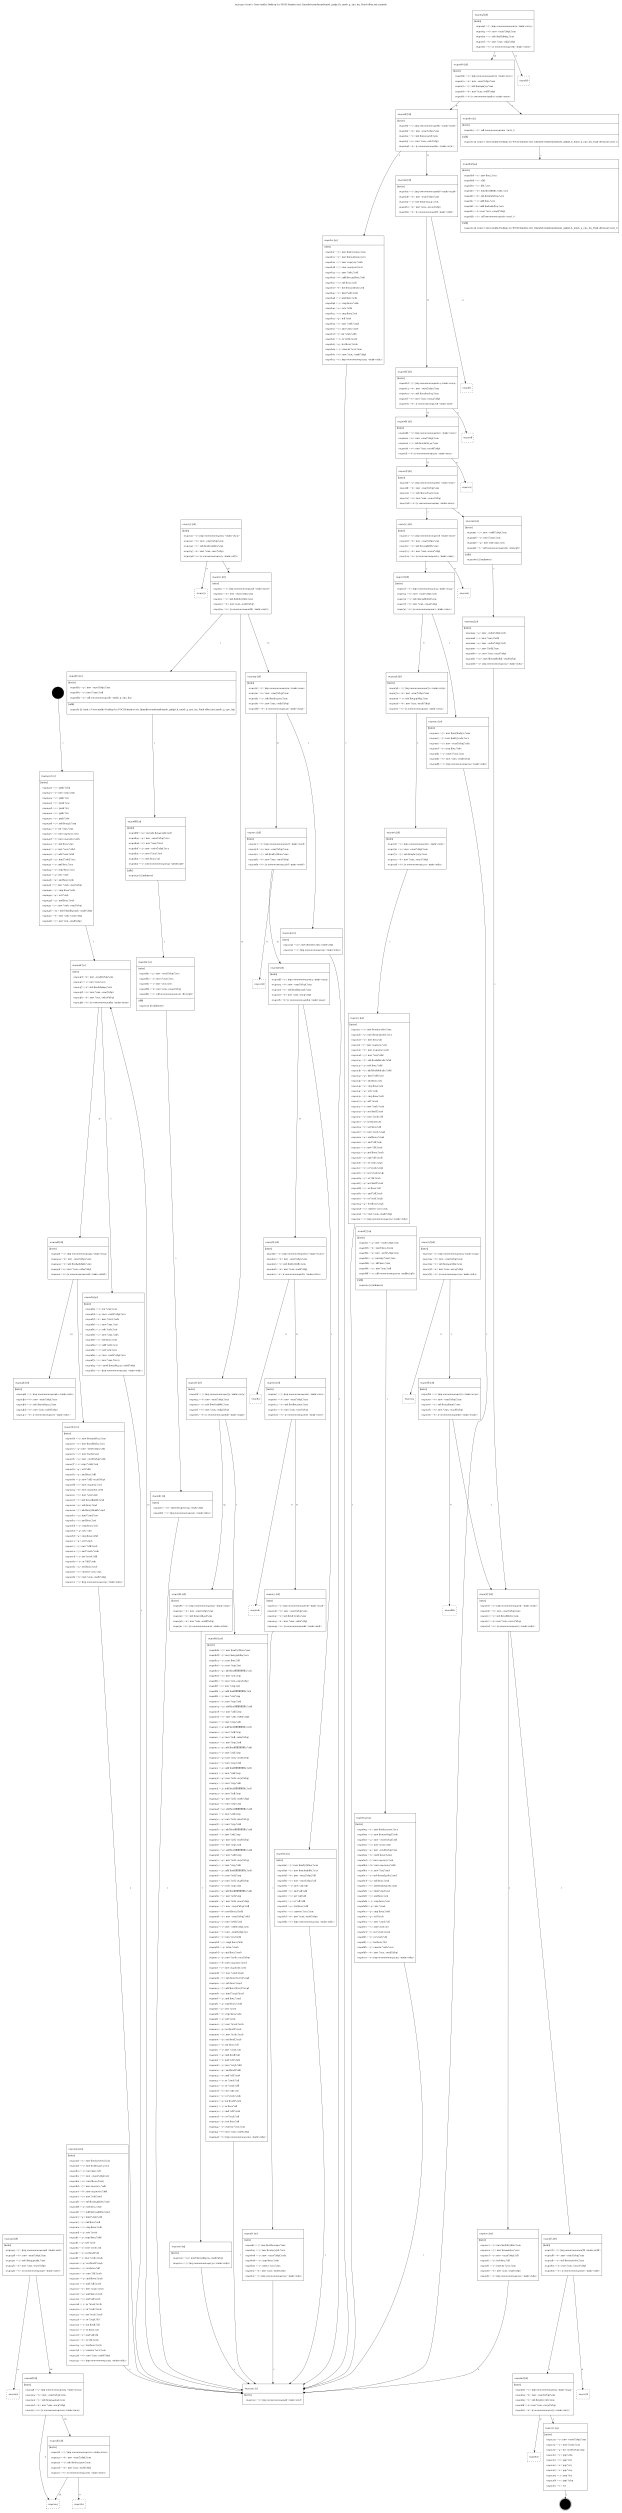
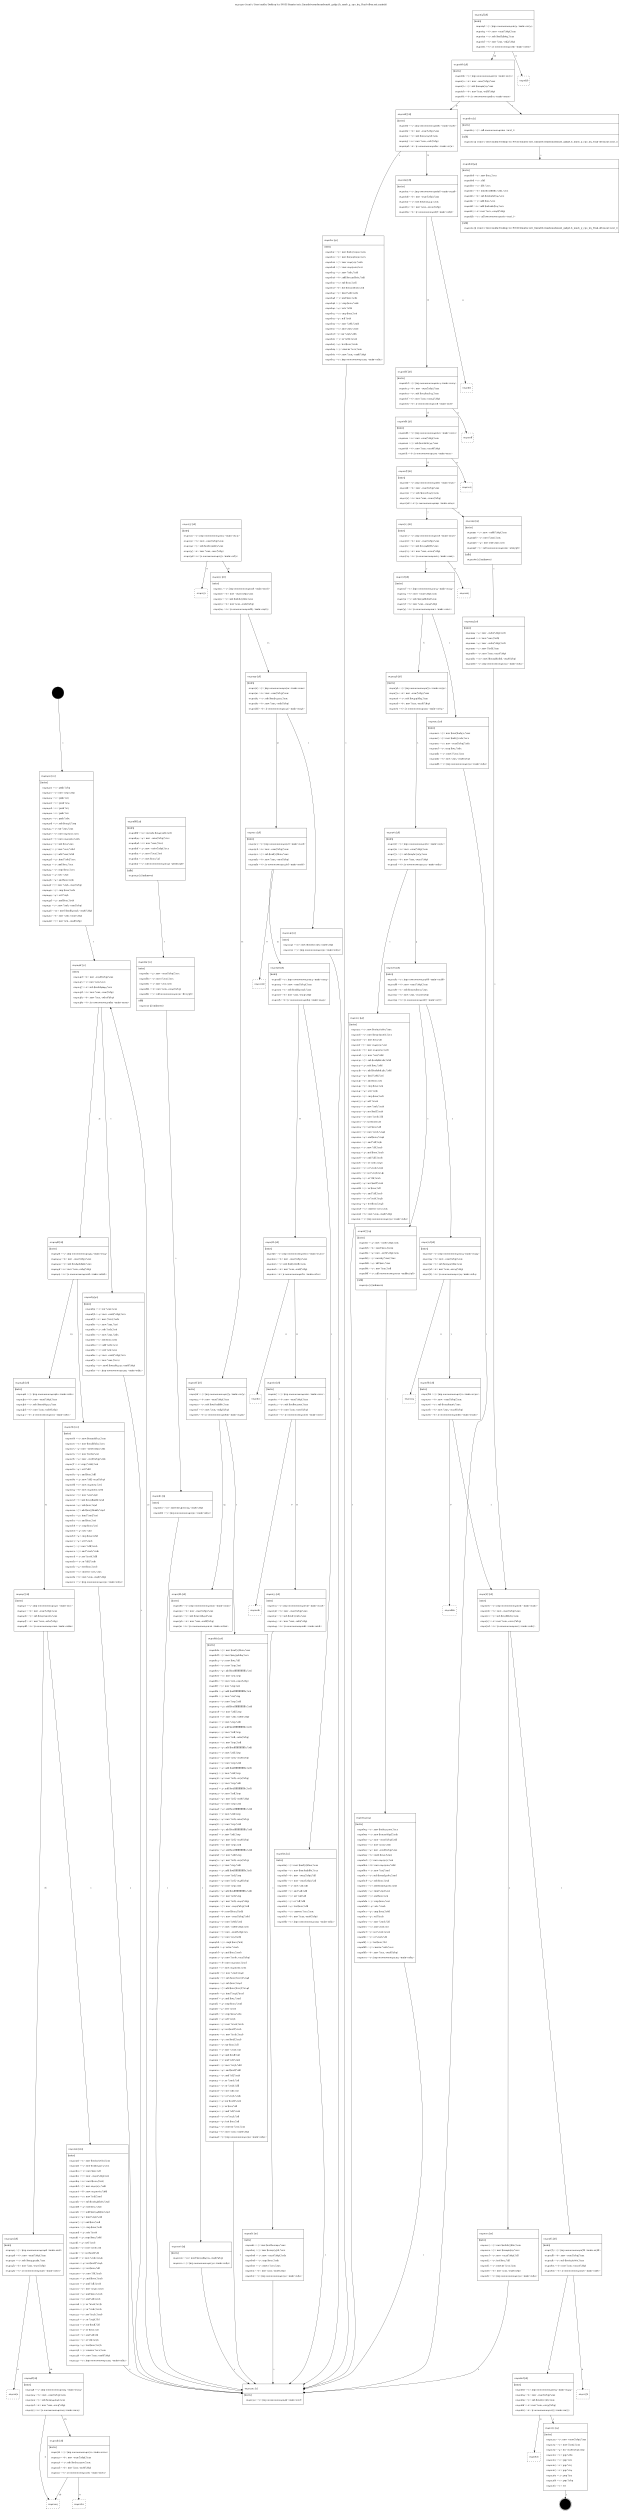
node "0x401d83 [12]": removed
node "0x401783 [28]": added
node "0x4014c7 [28]": added
